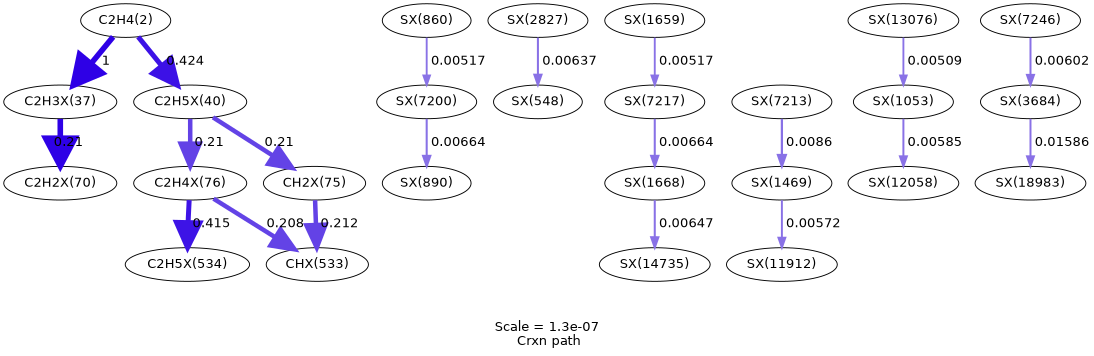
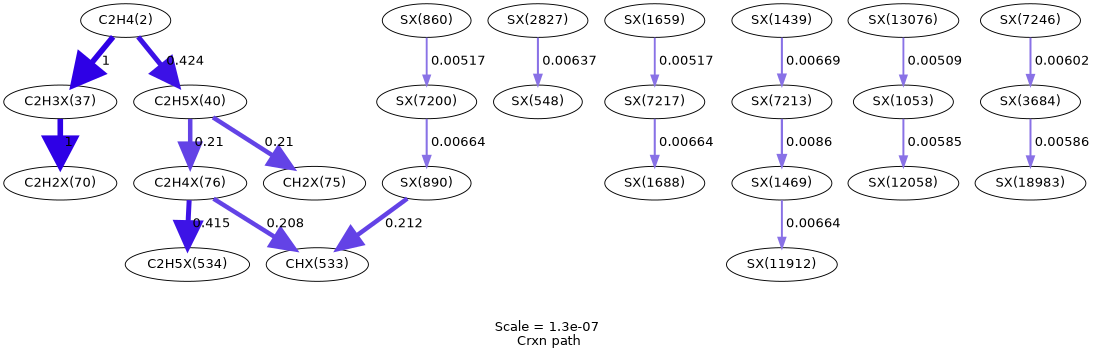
node "SX(1439)": added
edge "C2H3X(37)" -> "C2H2X(70)": label " 0.21" -> " 1"
edge "SX(3684)" -> "SX(18983)": label " 0.01586" -> " 0.00586"
node "SX(1668)": label "SX(1668)" -> "SX(1688)"
edge "CH2X(75)" -> "CHX(533)": now "SX(890)" -> "CHX(533)"
edge "SX(1469)" -> "SX(11912)": label " 0.00572" -> " 0.00664"
node "SX(14735)": removed
